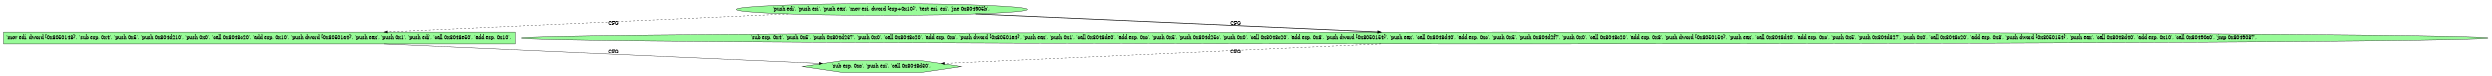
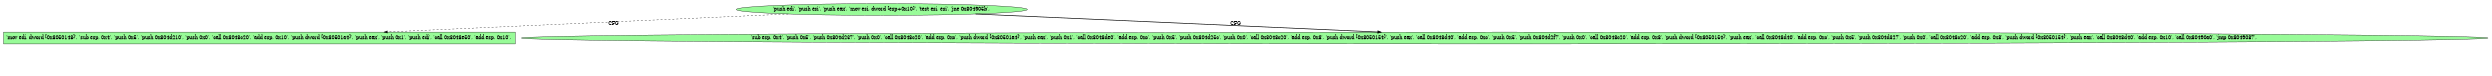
node "'sub esp, 0xc', 'push esi', 'call 0x8048d30',": removed
